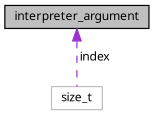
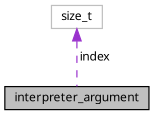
edge "size_t" -> "interpreter_argument": reversed
